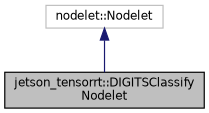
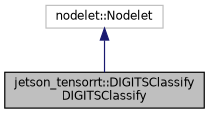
node "jetson_tensorrt::DIGITSClassify Nodelet": label "jetson_tensorrt::DIGITSClassify Nodelet" -> "jetson_tensorrt::DIGITSClassify DIGITSClassify"
